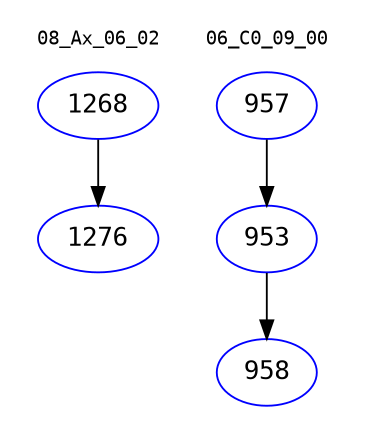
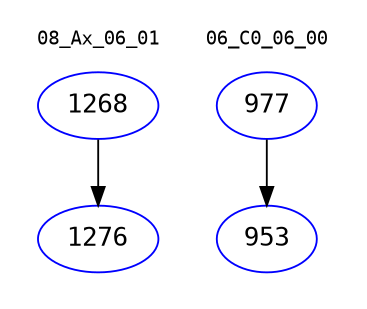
cluster "08_Ax_06_02": label "08_Ax_06_02" -> "08_Ax_06_01"
cluster "06_C0_09_00": label "06_C0_09_00" -> "06_C0_06_00"
node "957": label "957" -> "977"
node "958": removed
